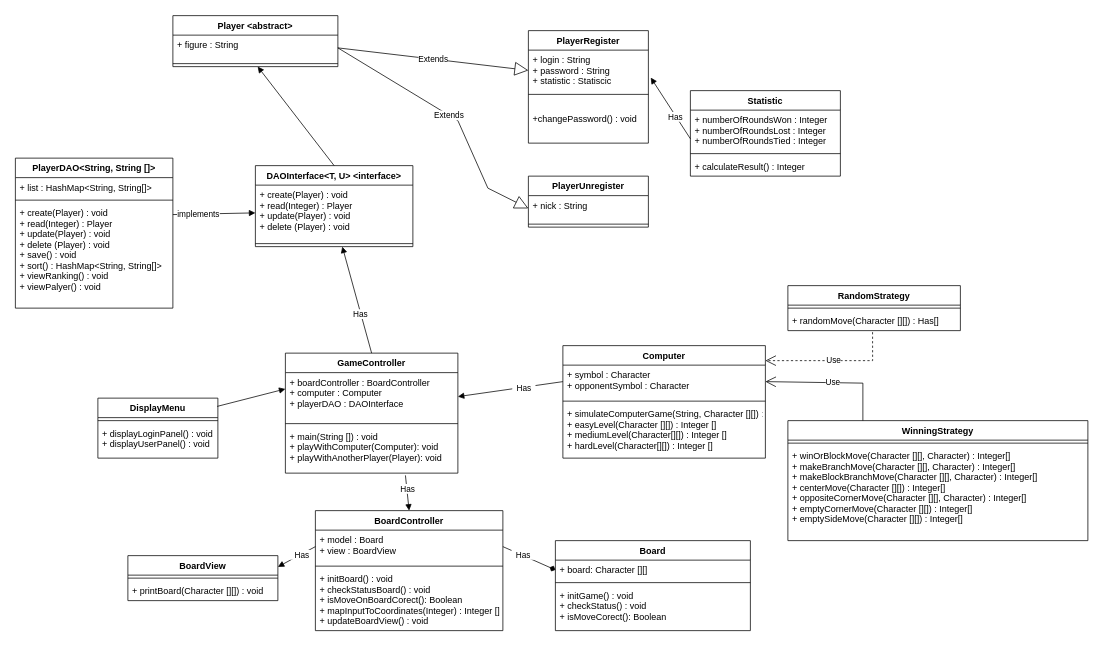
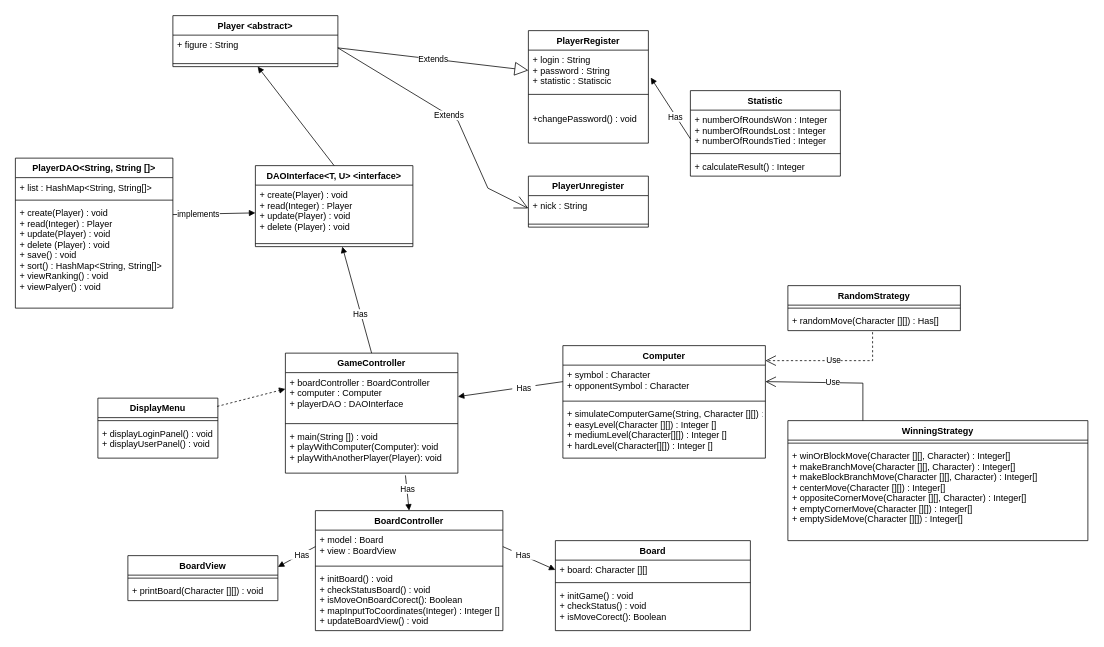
edge "+ figure : String" -> "+ nick : String": arrowhead block -> open
edge "DisplayMenu" -> "+ boardController : BoardController + computer : Computer + playerDAO : DAOInterface": style solid -> dashed
edge "+ model : Board + view : BoardView" -> "+ board: Character [][]": arrowhead diamond -> block
